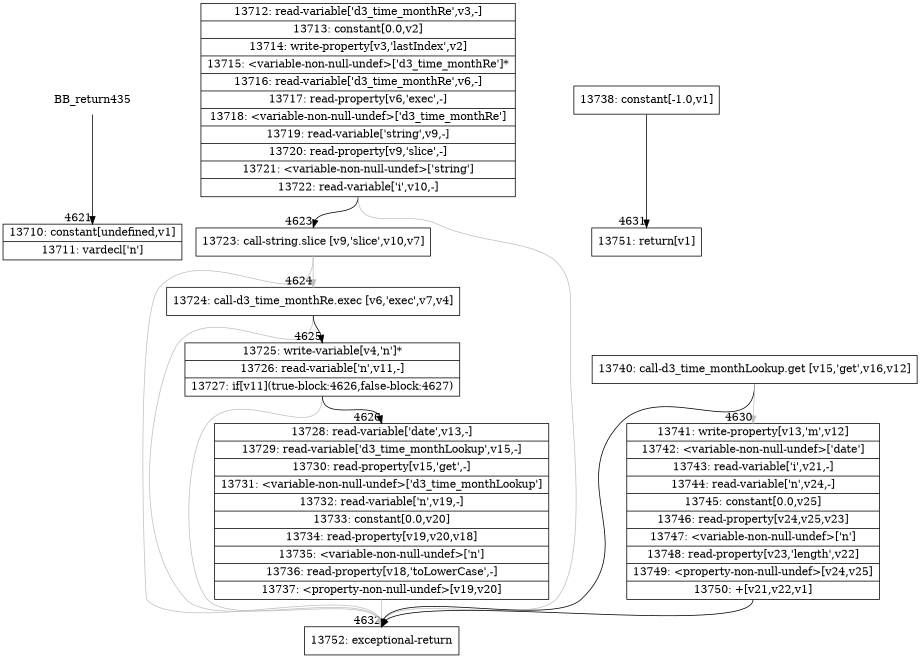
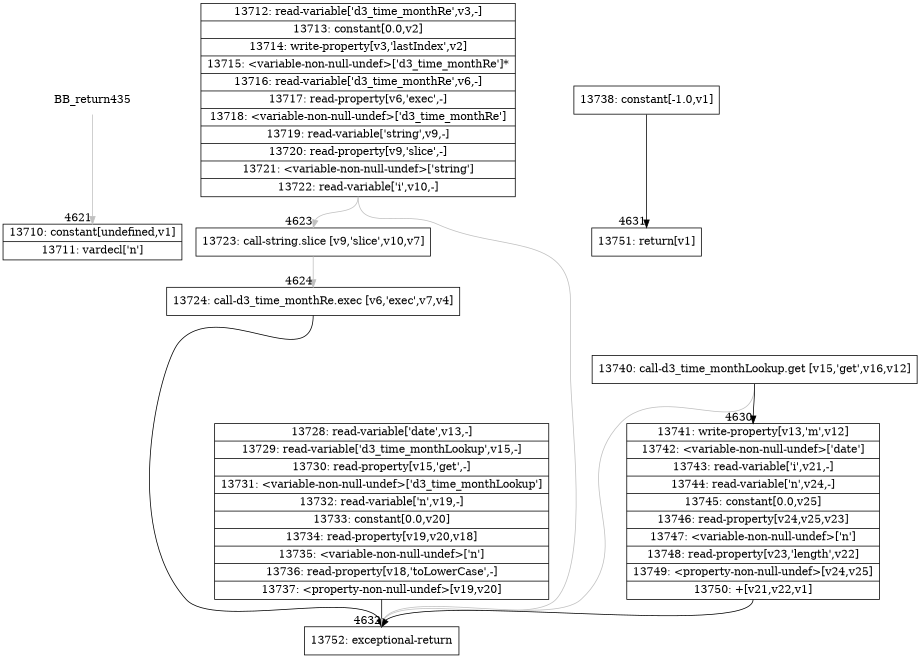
edge "BB_return435" -> "13710: constant[undefined,v1]": color black -> gray
edge "13712: read-variable['d3_time_monthRe',v3,-]" -> "13723: call-string.slice [v9,'slice',v10,v7]": color black -> gray
node "13725: write-variable[v4,'n']*": removed
edge "13740: call-d3_time_monthLookup.get [v15,'get',v16,v12]" -> "13741: write-property[v13,'m',v12]": color gray -> black
edge "13723: call-string.slice [v9,'slice',v10,v7]" -> "13752: exceptional-return": removed
edge "13724: call-d3_time_monthRe.exec [v6,'exec',v7,v4]" -> "13752: exceptional-return": color gray -> black
edge "13740: call-d3_time_monthLookup.get [v15,'get',v16,v12]" -> "13752: exceptional-return": color black -> gray
edge "13728: read-variable['date',v13,-]" -> "13752: exceptional-return": color gray -> black
